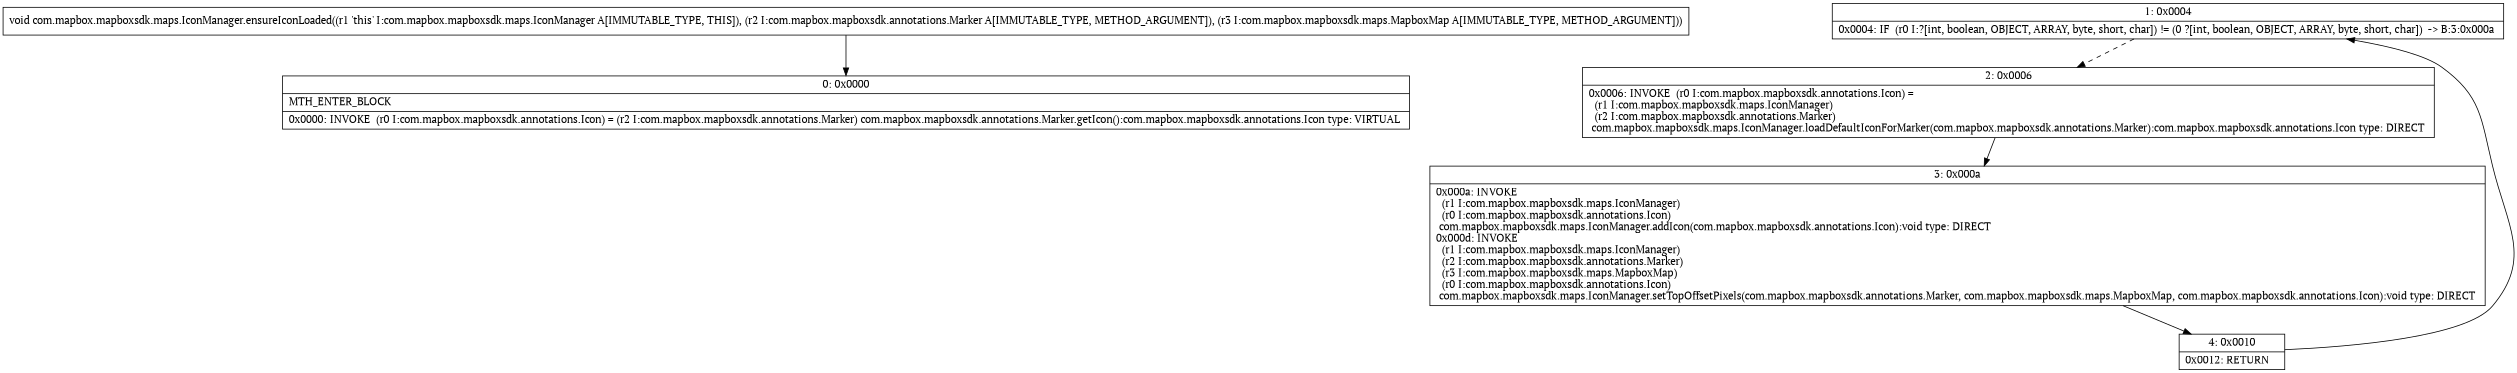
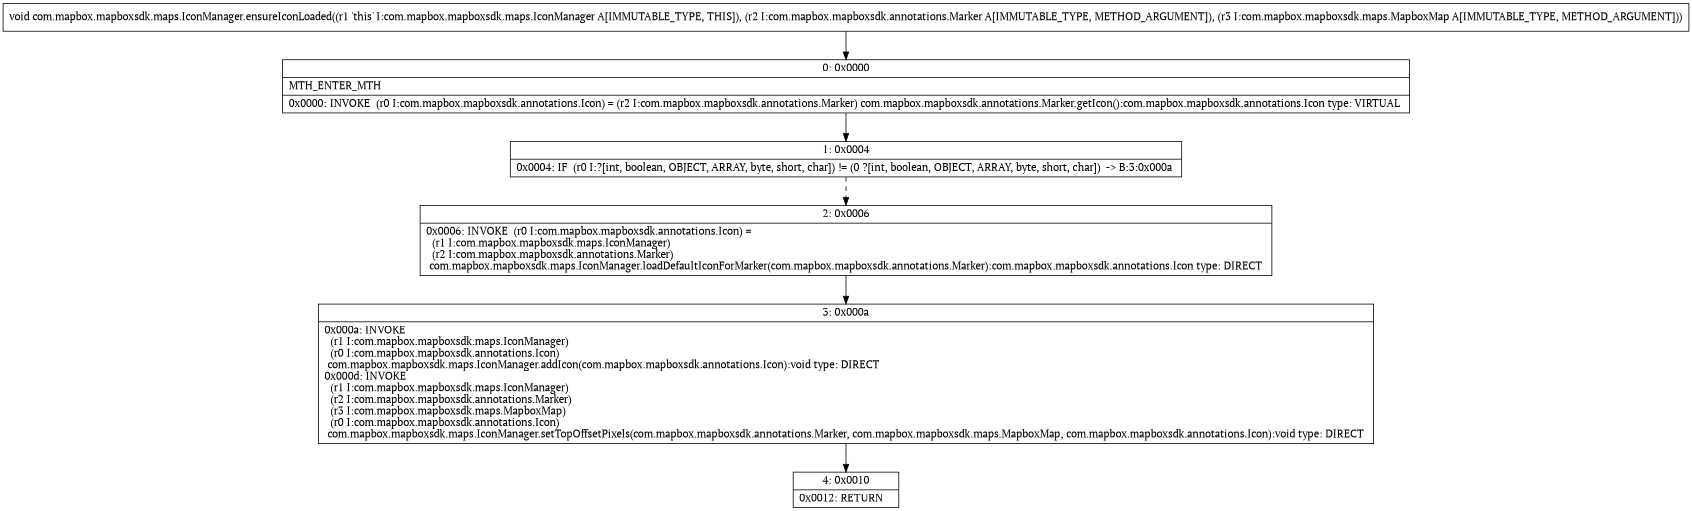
node "0: 0x0000": text "MTH_ENTER_BLOCK" -> "MTH_ENTER_MTH"
edge "4: 0x0010" -> "1: 0x0004": now "0: 0x0000" -> "1: 0x0004"
